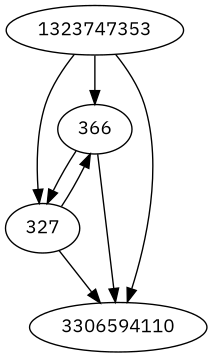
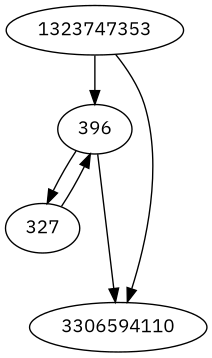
edge "1323747353" -> "327": removed
node "366": label "366" -> "396"
edge "327" -> "3306594110": removed
